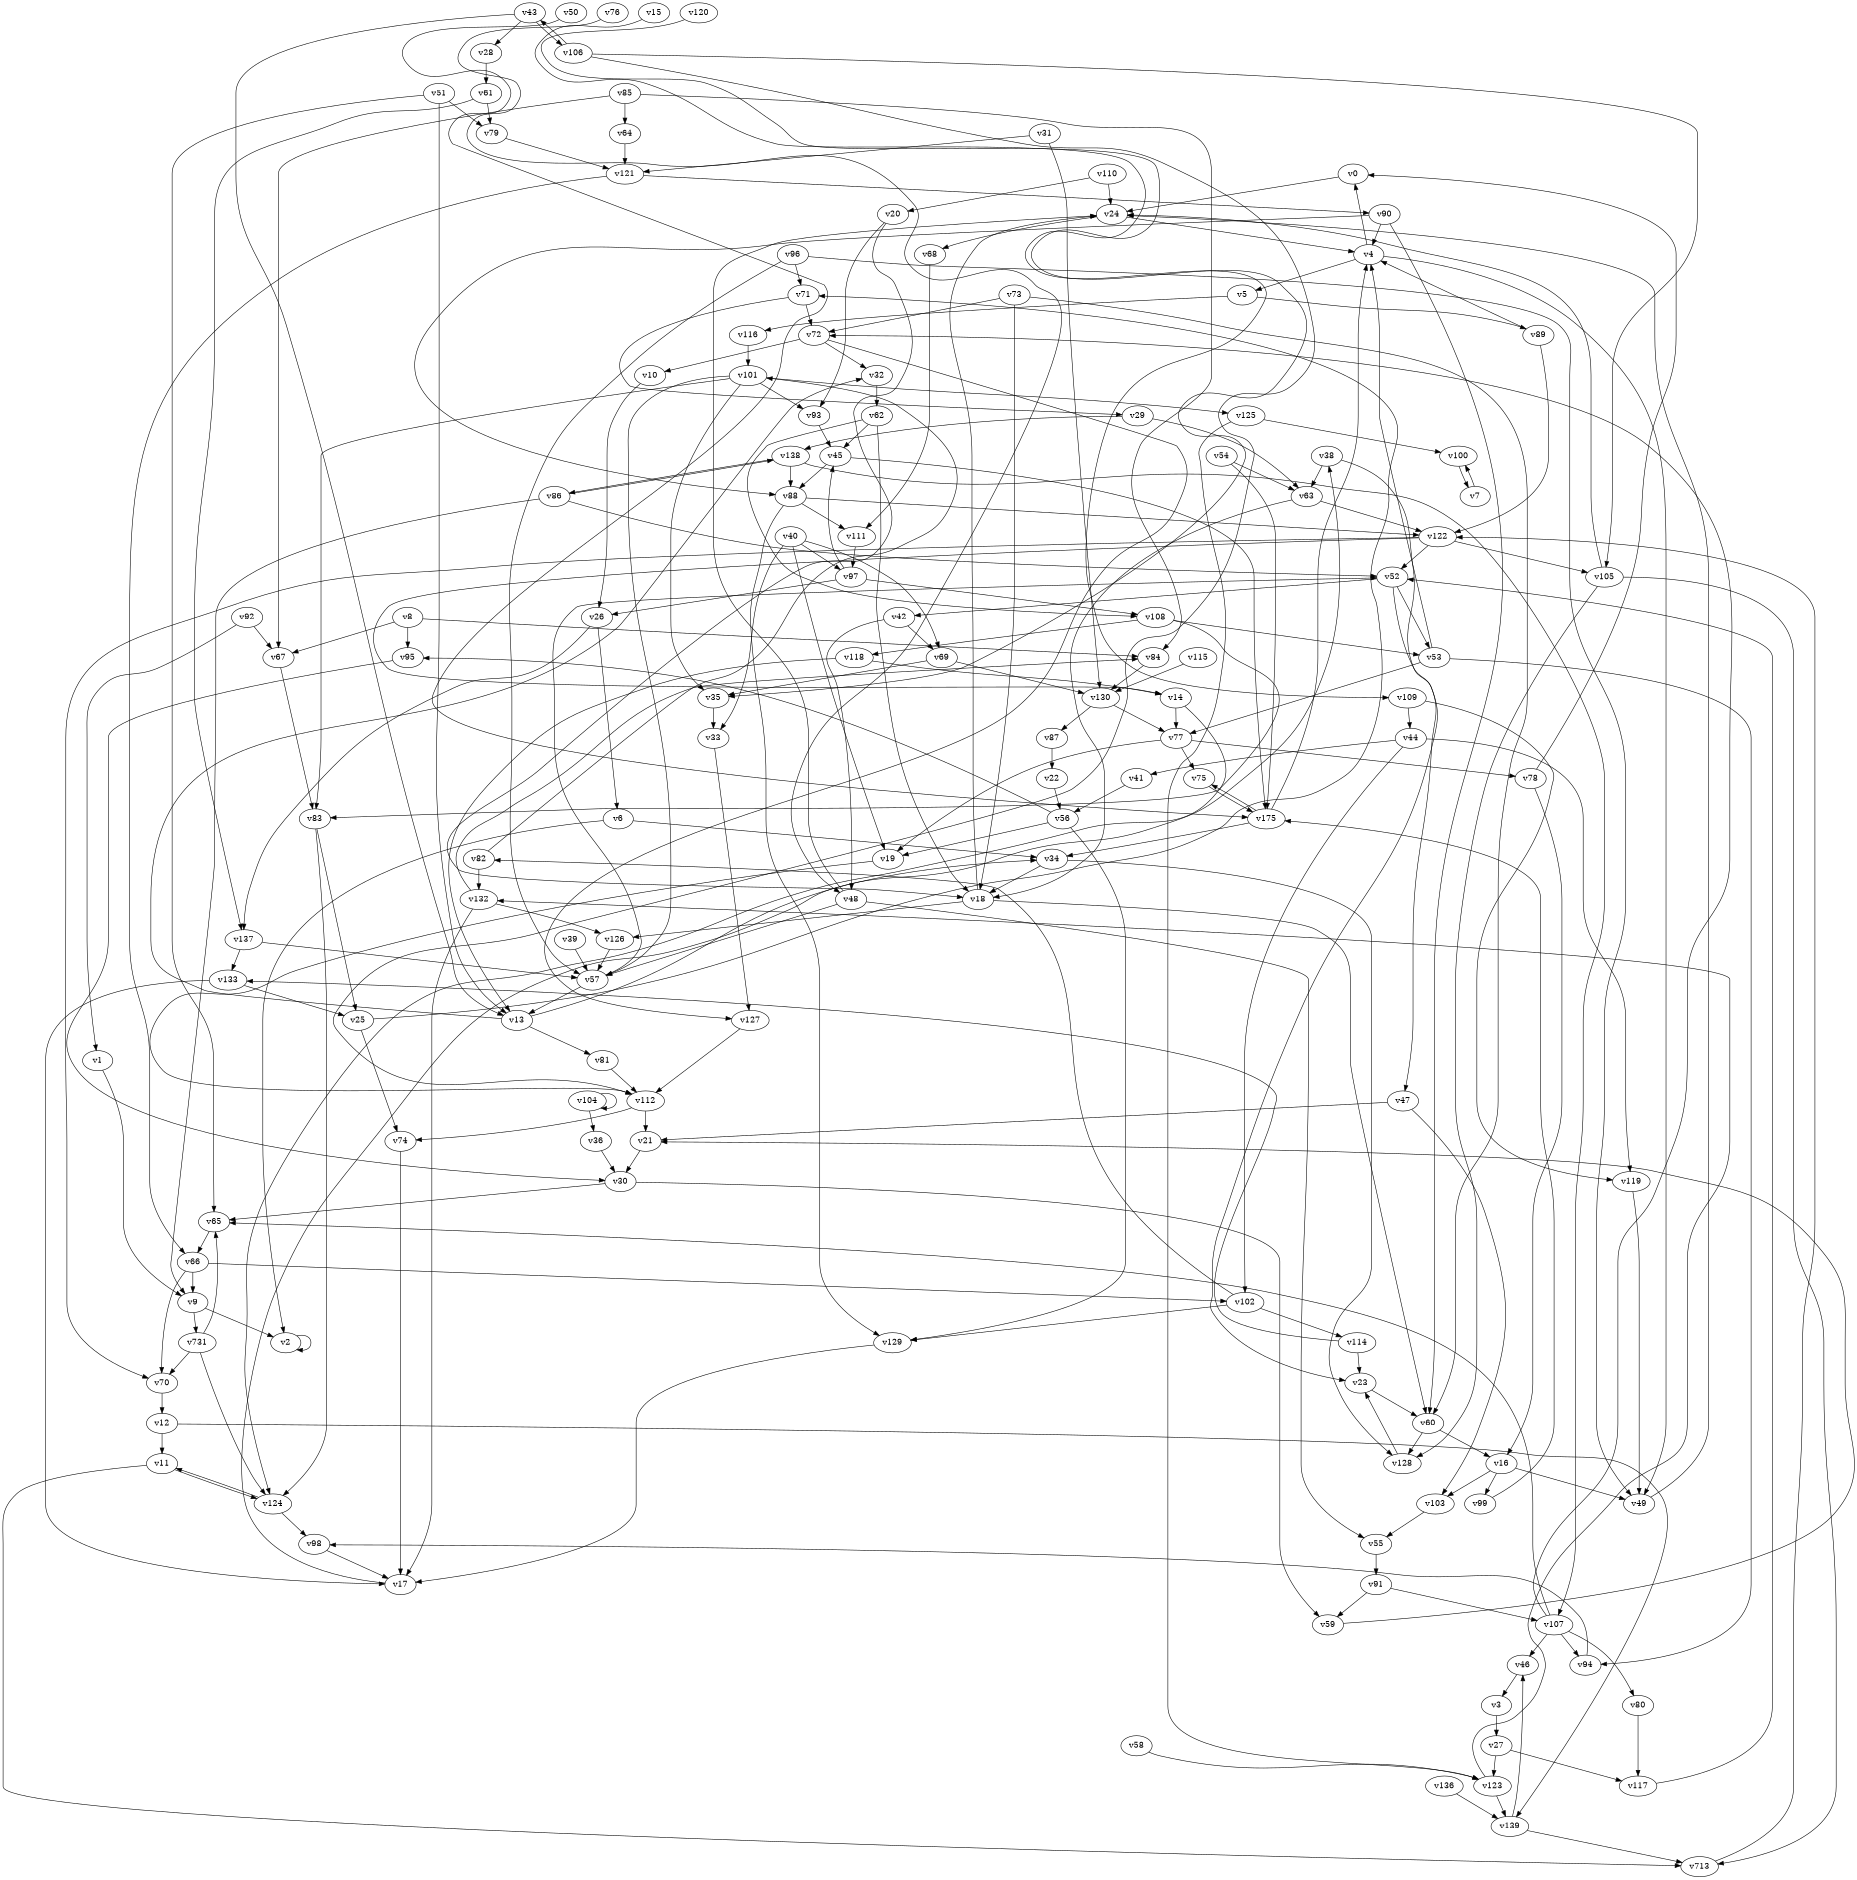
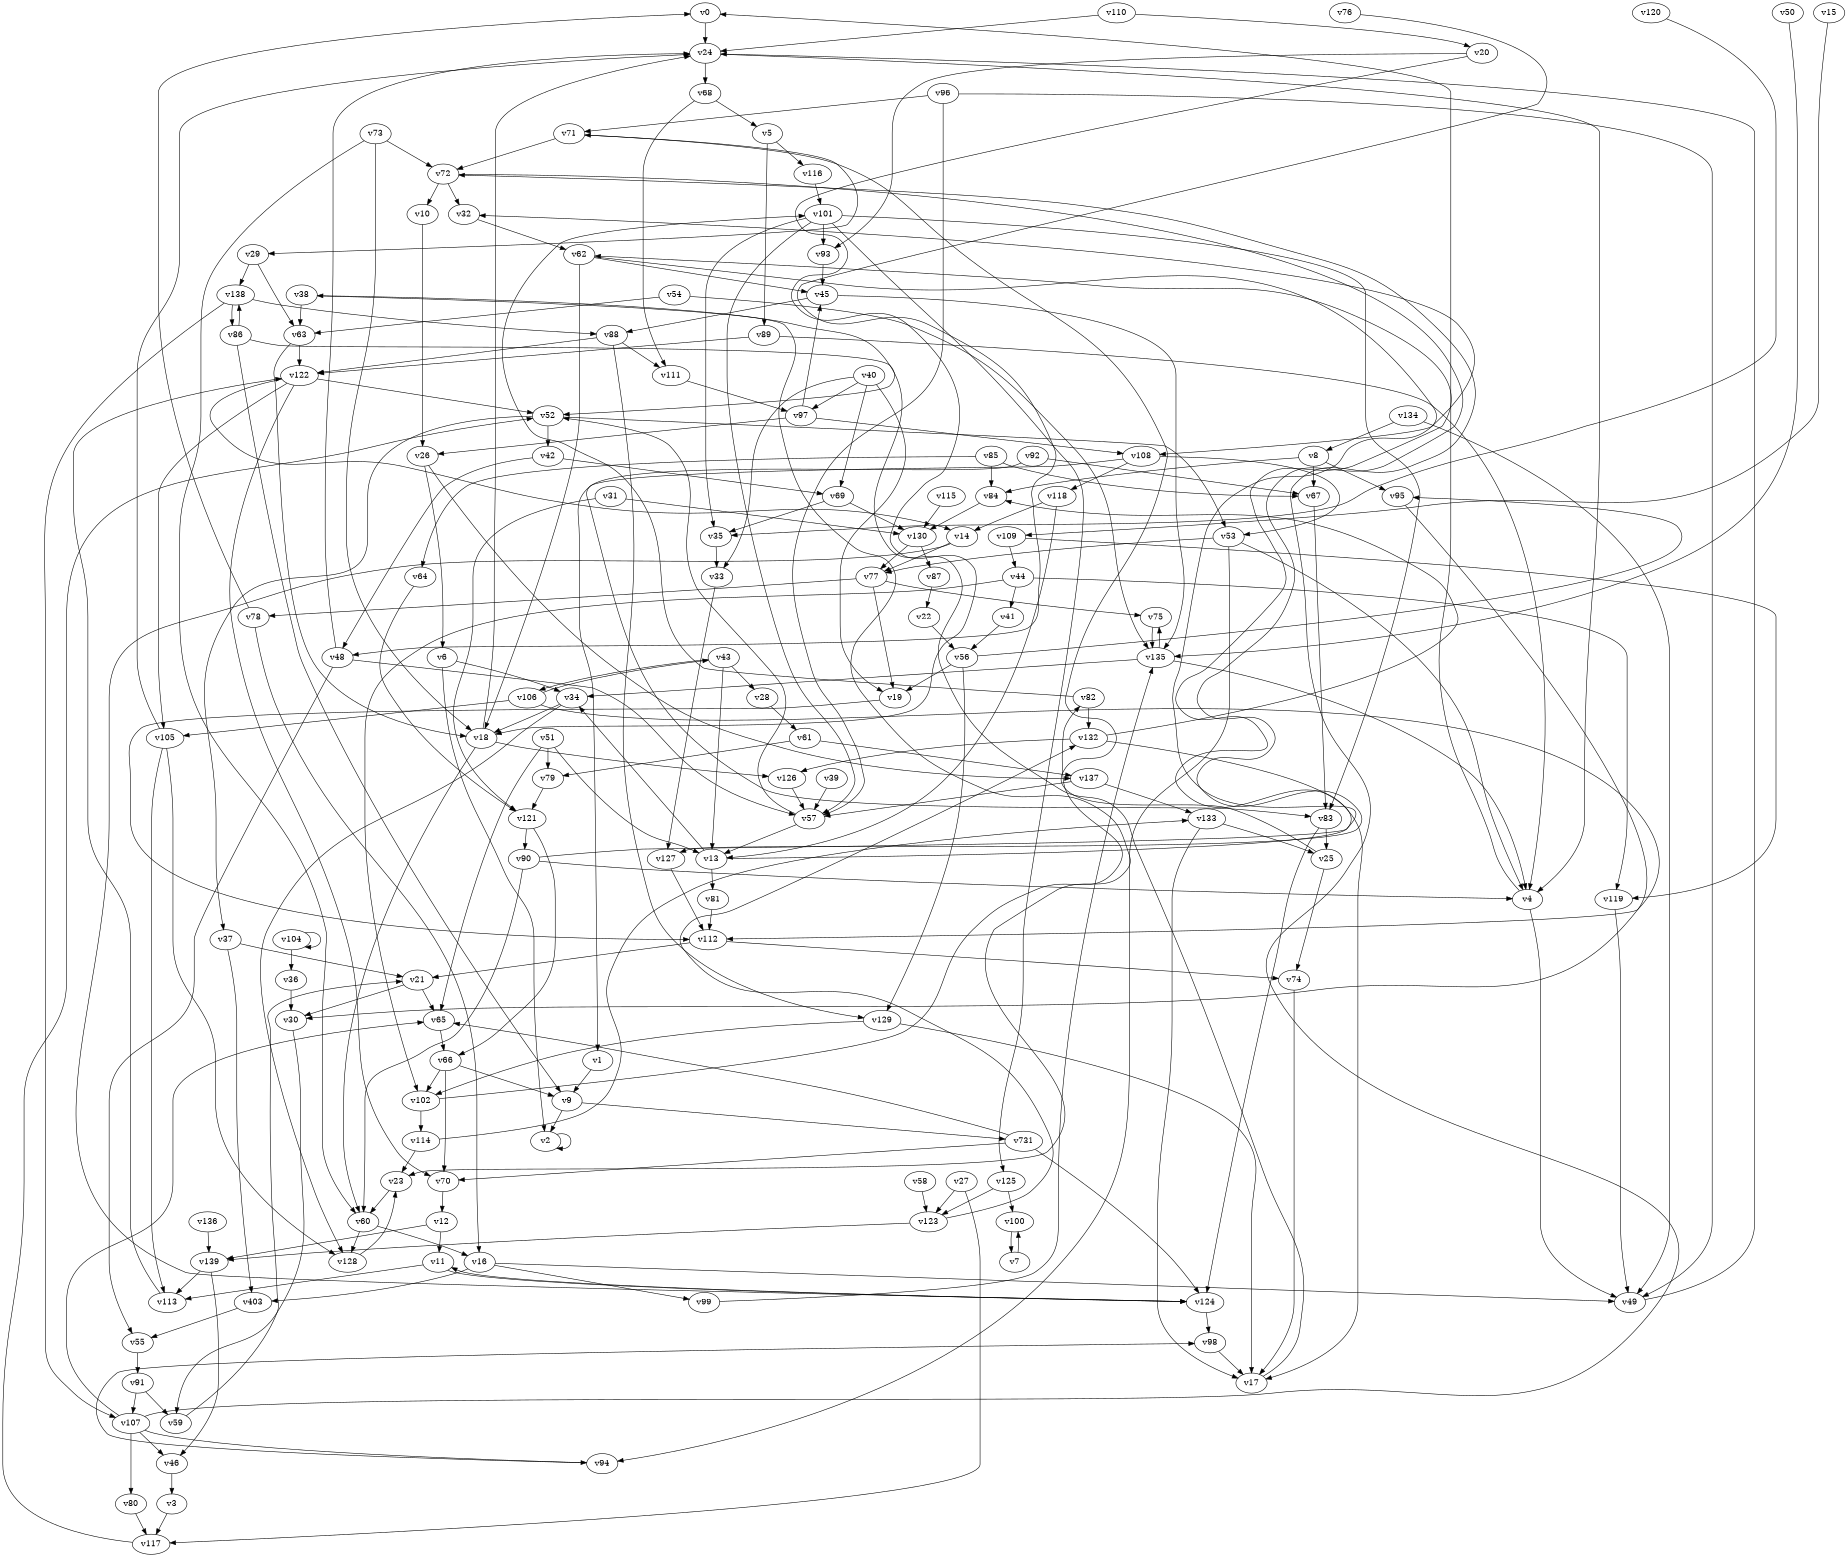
edge "v90" -> "v88": now "v90" -> "v62"
edge "v4" -> "v5": now "v68" -> "v5"
node "v134": added
node "v175": label "v175" -> "v135"
node "v47": label "v47" -> "v37"
edge "v30" -> "v65": now "v21" -> "v65"
edge "v102" -> "v129": reversed
node "v103": label "v103" -> "v403"
edge "v3" -> "v27": now "v3" -> "v117"
node "v713": label "v713" -> "v113"
